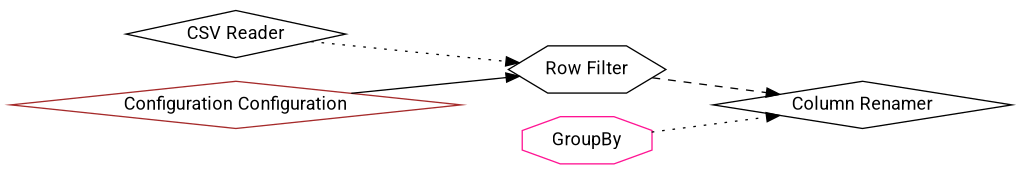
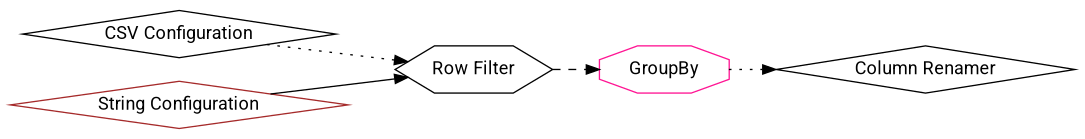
node "CSV Reader": label "CSV Reader" -> "CSV Configuration"
edge "Row Filter" -> "Column Renamer": now "Row Filter" -> "GroupBy"
node "Configuration Configuration": label "Configuration Configuration" -> "String Configuration"
